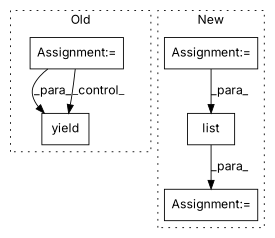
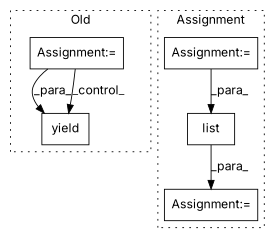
cluster "New": label "New" -> "Assignment"
